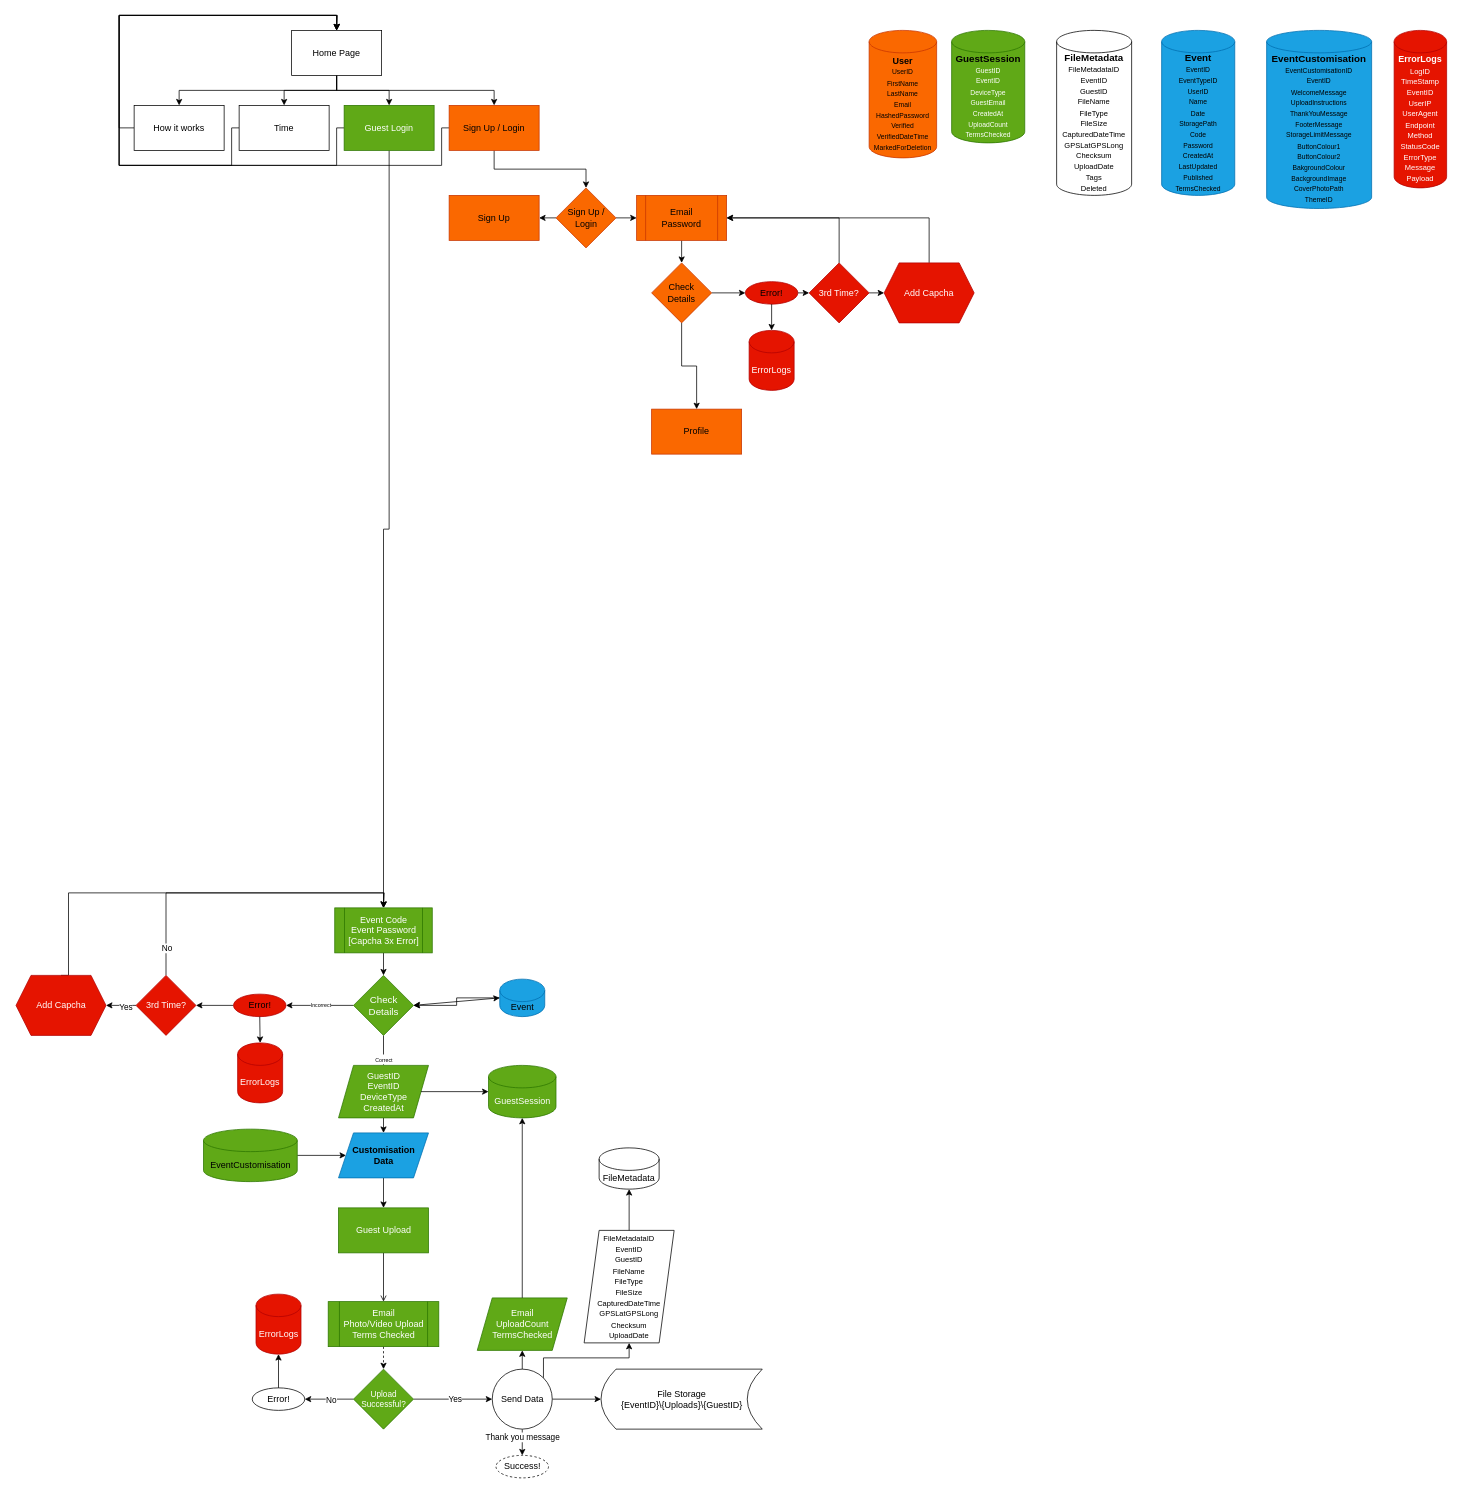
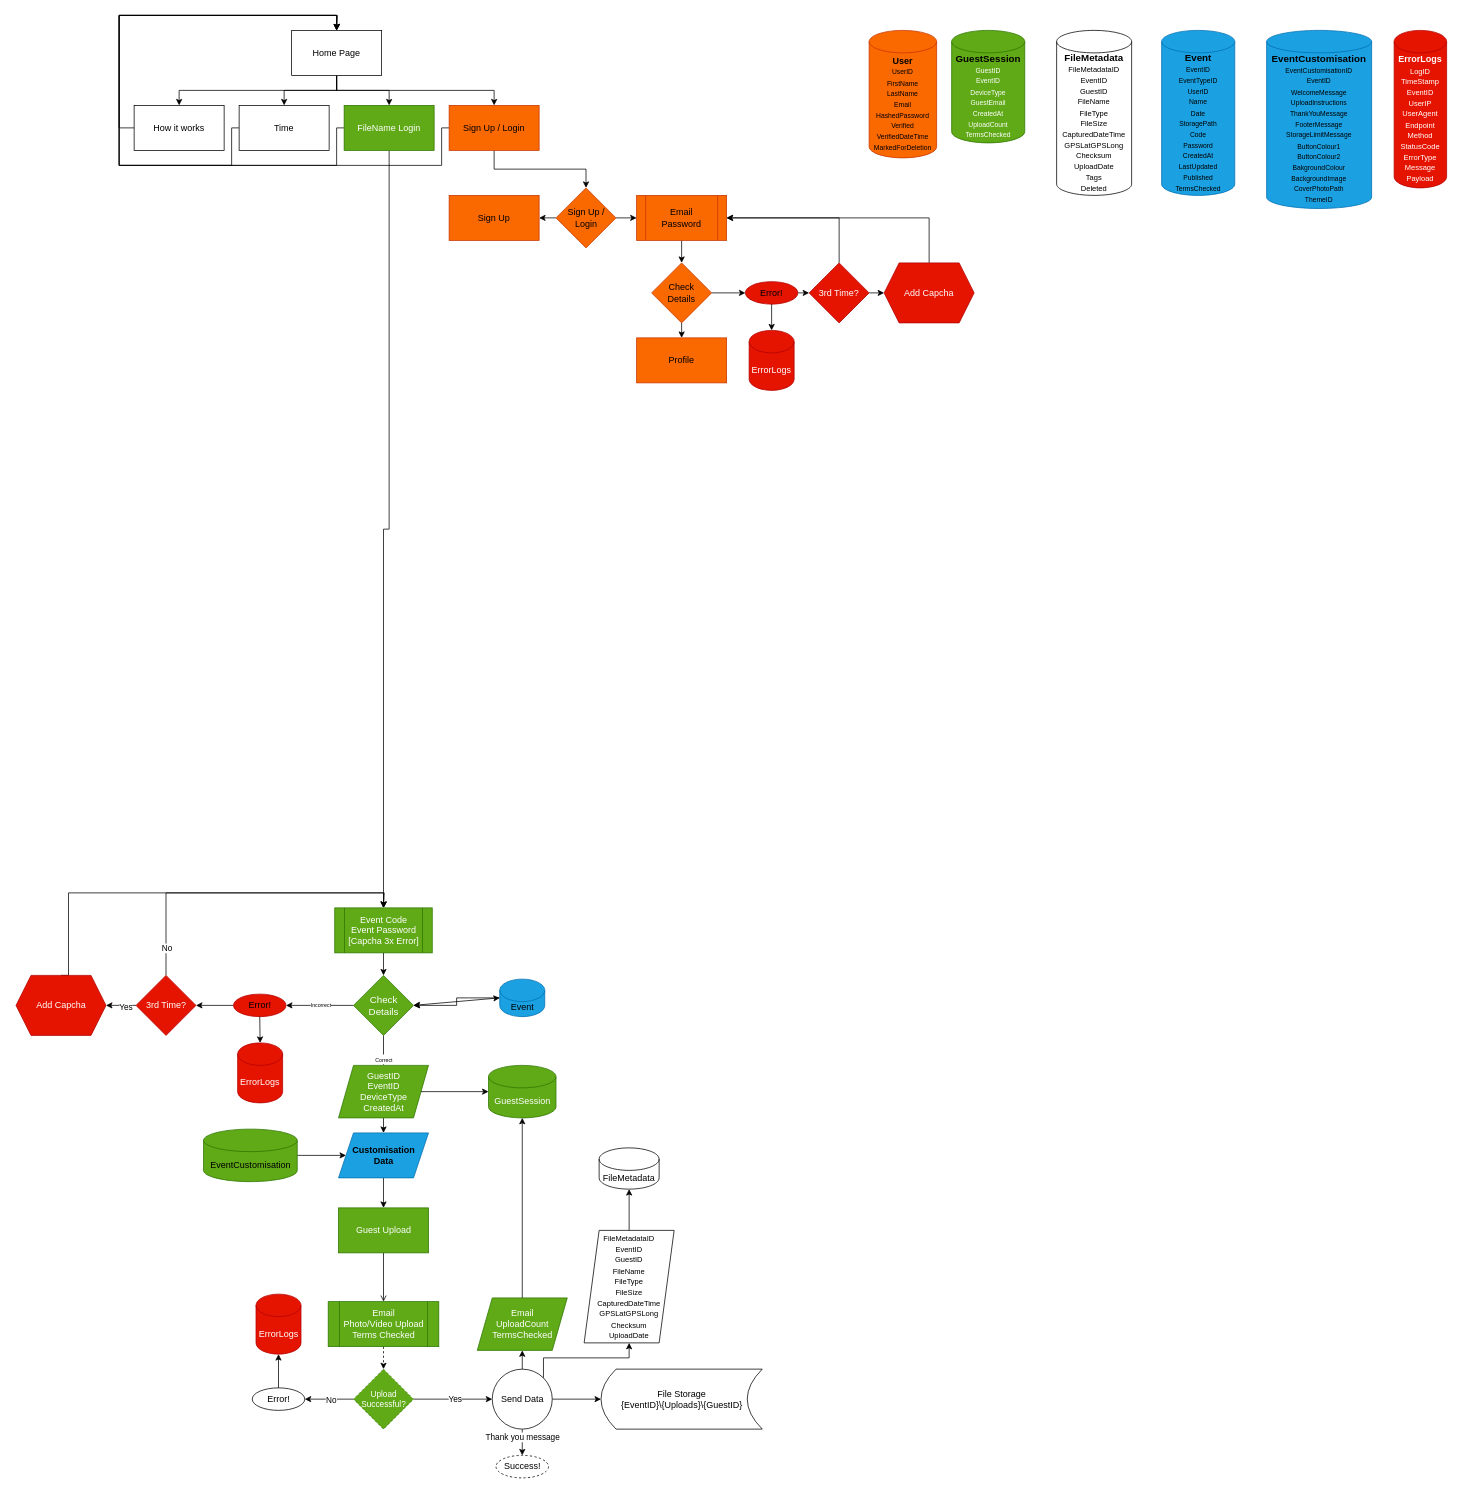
node "Guest Login": label "Guest Login" -> "FileName Login"
node "Profile": moved (696, 432) -> (681, 360)
node "Upload Successful?": style solid -> dashed
